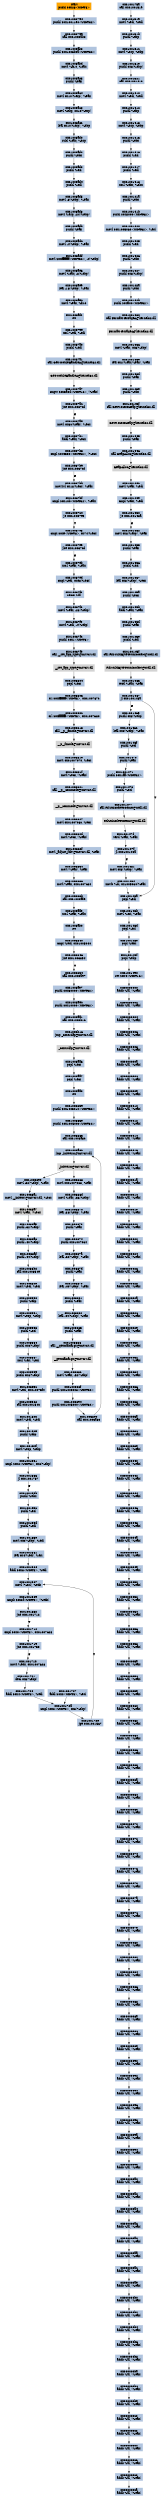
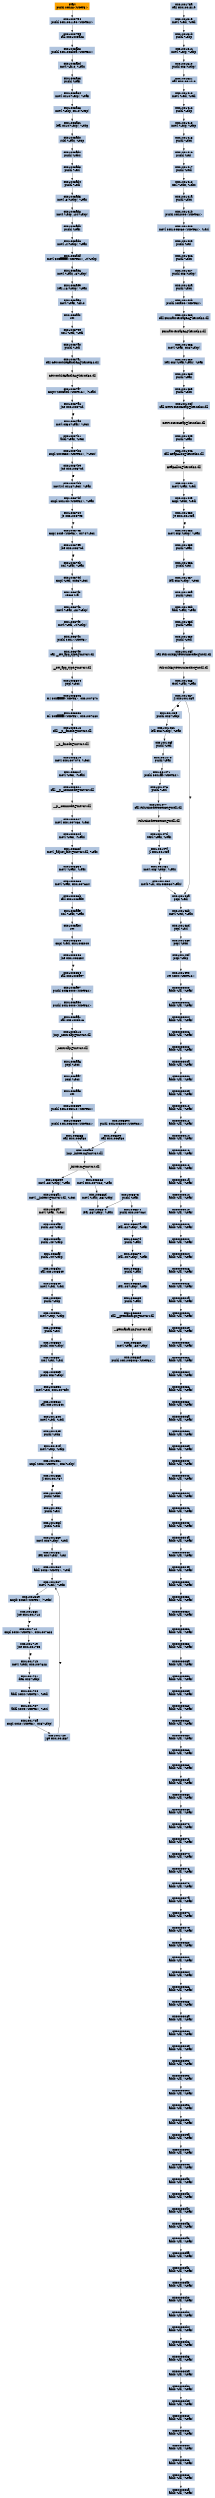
edge "0x01003870 leal -36(%ebp), %eax" -> "0x01003873 pushl %eax": reversed
edge "0x0100388f pushl $0x1005008<UINT32>" -> "0x01003894 pushl $0x1005000<UINT32>": removed
edge "0x01001724 addl $0x4<UINT8>, %edi" -> "0x0100172a cmpl $0x2<UINT8>, 0x8(%ebp)": now "0x01001724 addl $0x4<UINT8>, %edi" -> "0x01001727 addl $0x4<UINT8>, %esi"
